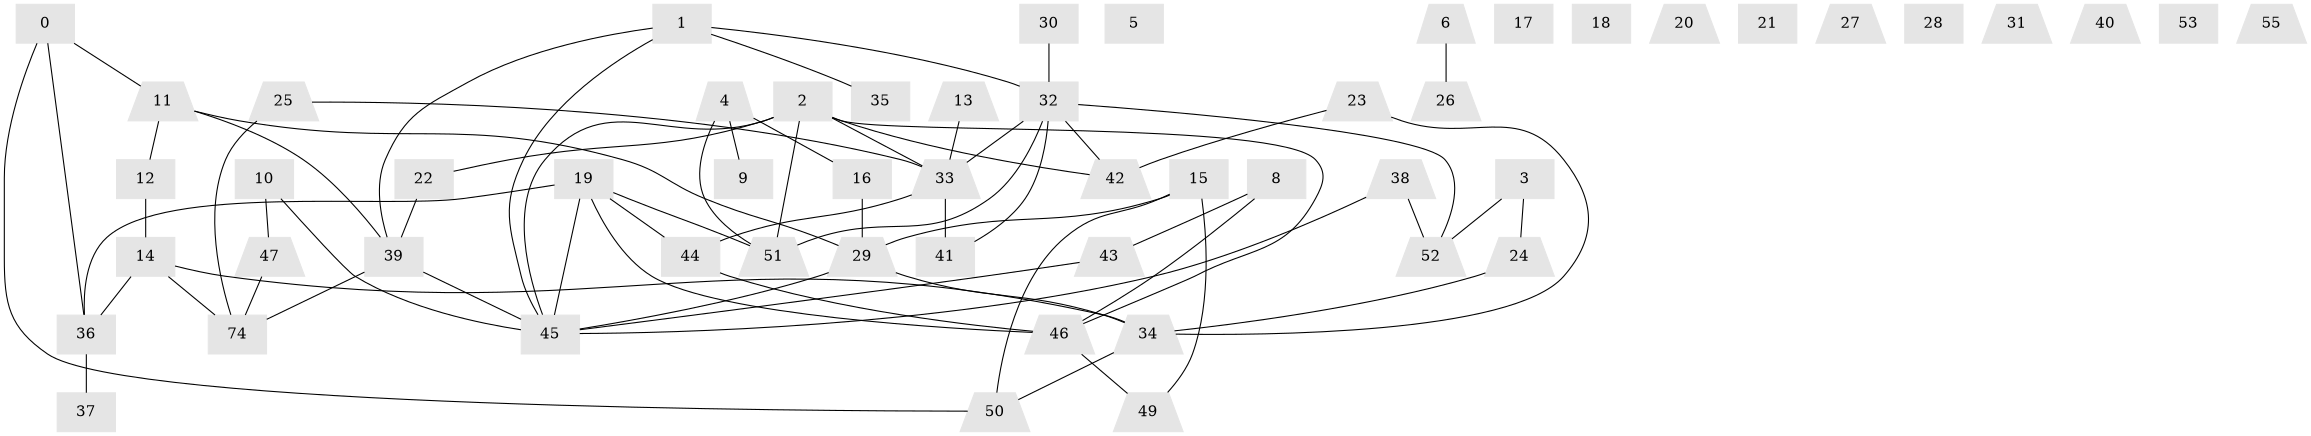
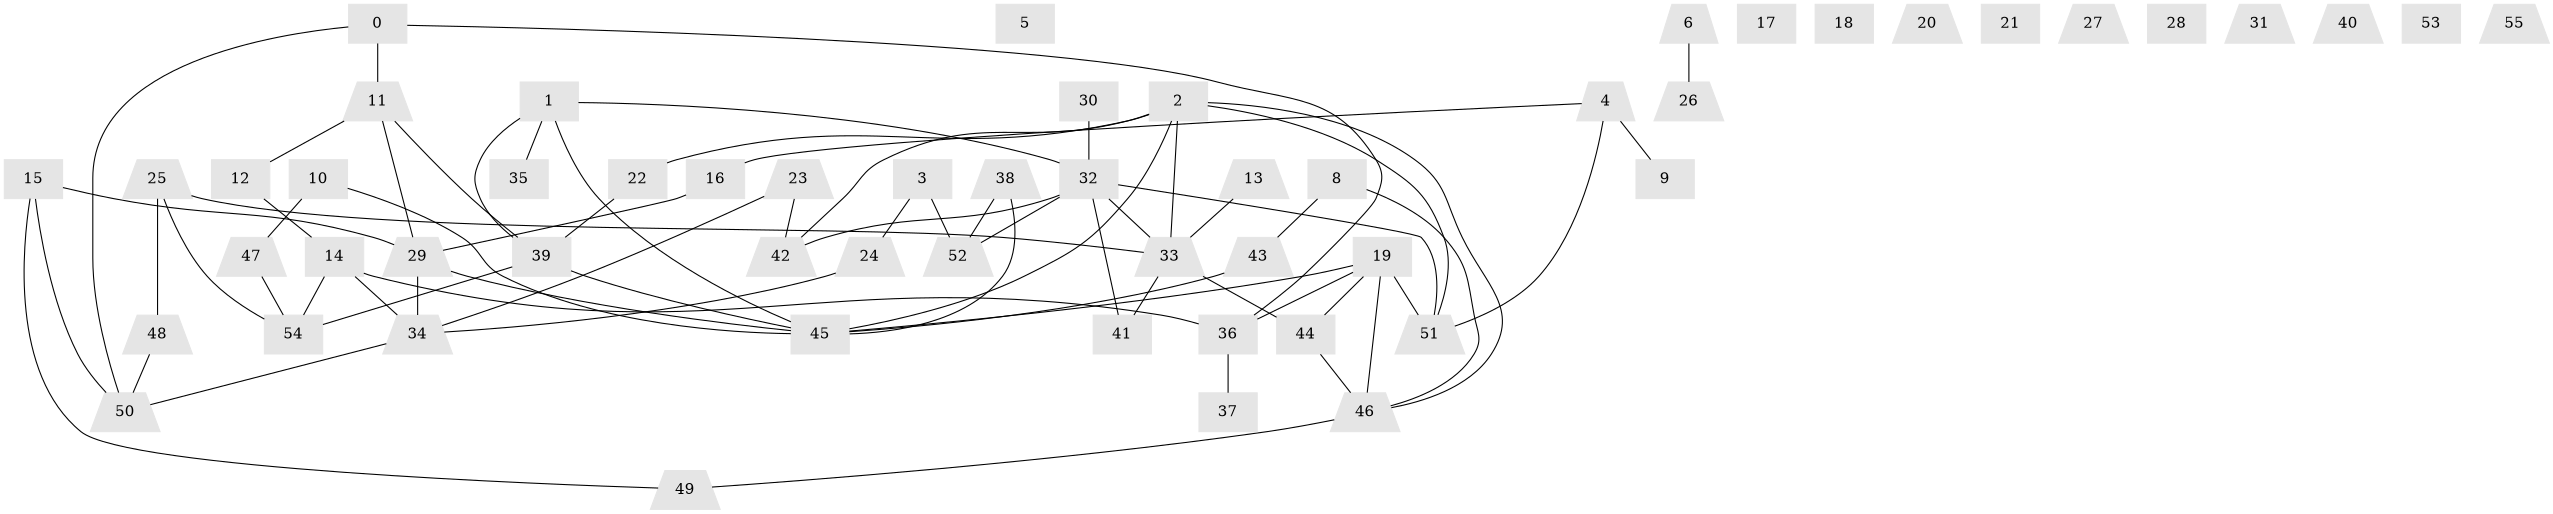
node "48": added
node "74": label "74" -> "54"
